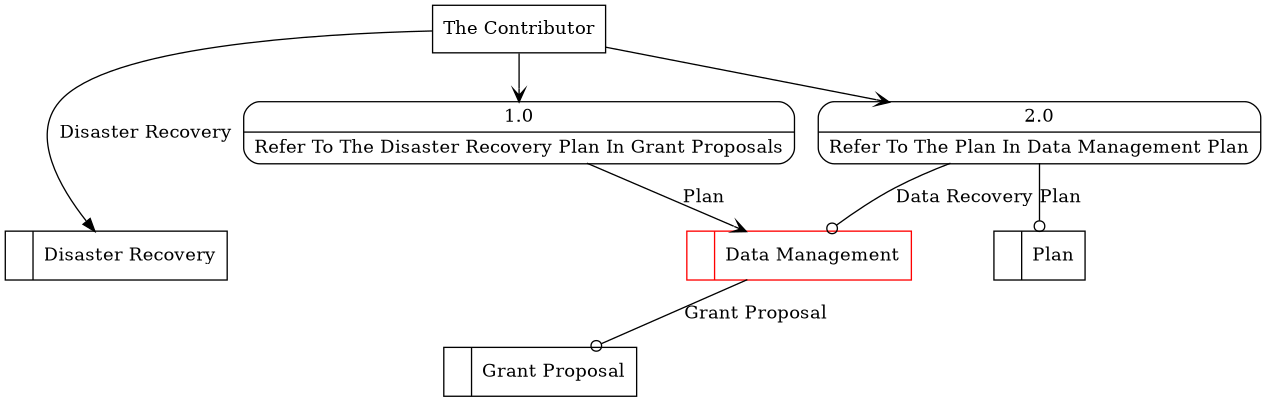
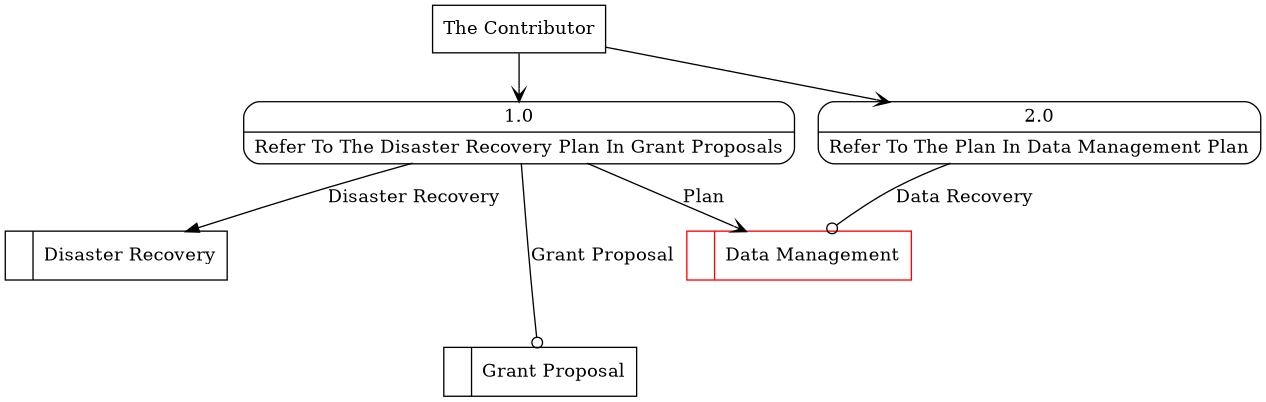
edge "The Contributor" -> "Disaster Recovery": now "1.0" -> "Disaster Recovery"
node "Plan": removed
edge "Data Management" -> "Grant Proposal": now "1.0" -> "Grant Proposal"
